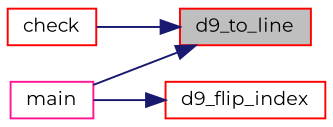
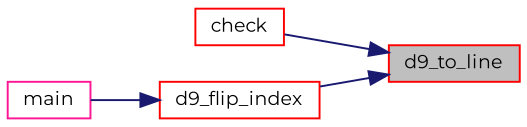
edge "main" -> "d9_to_line": now "d9_flip_index" -> "d9_to_line"
